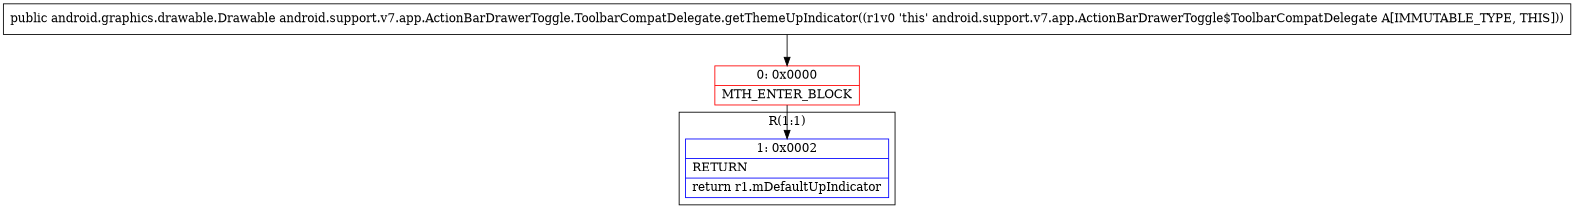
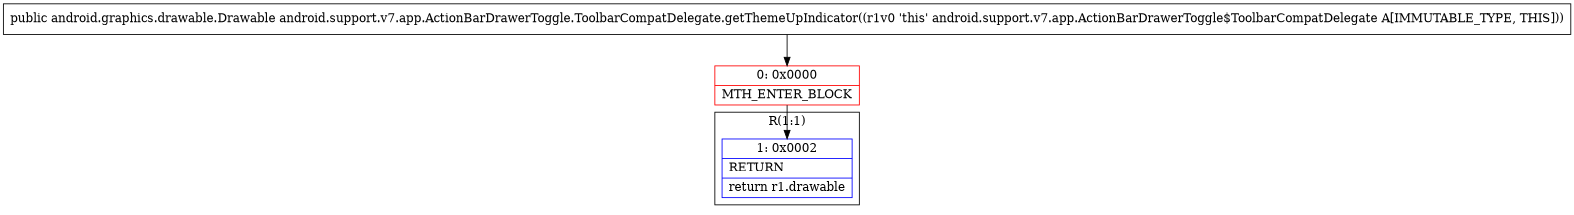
node "1: 0x0002": text "return r1.mDefaultUpIndicator" -> "return r1.drawable"
